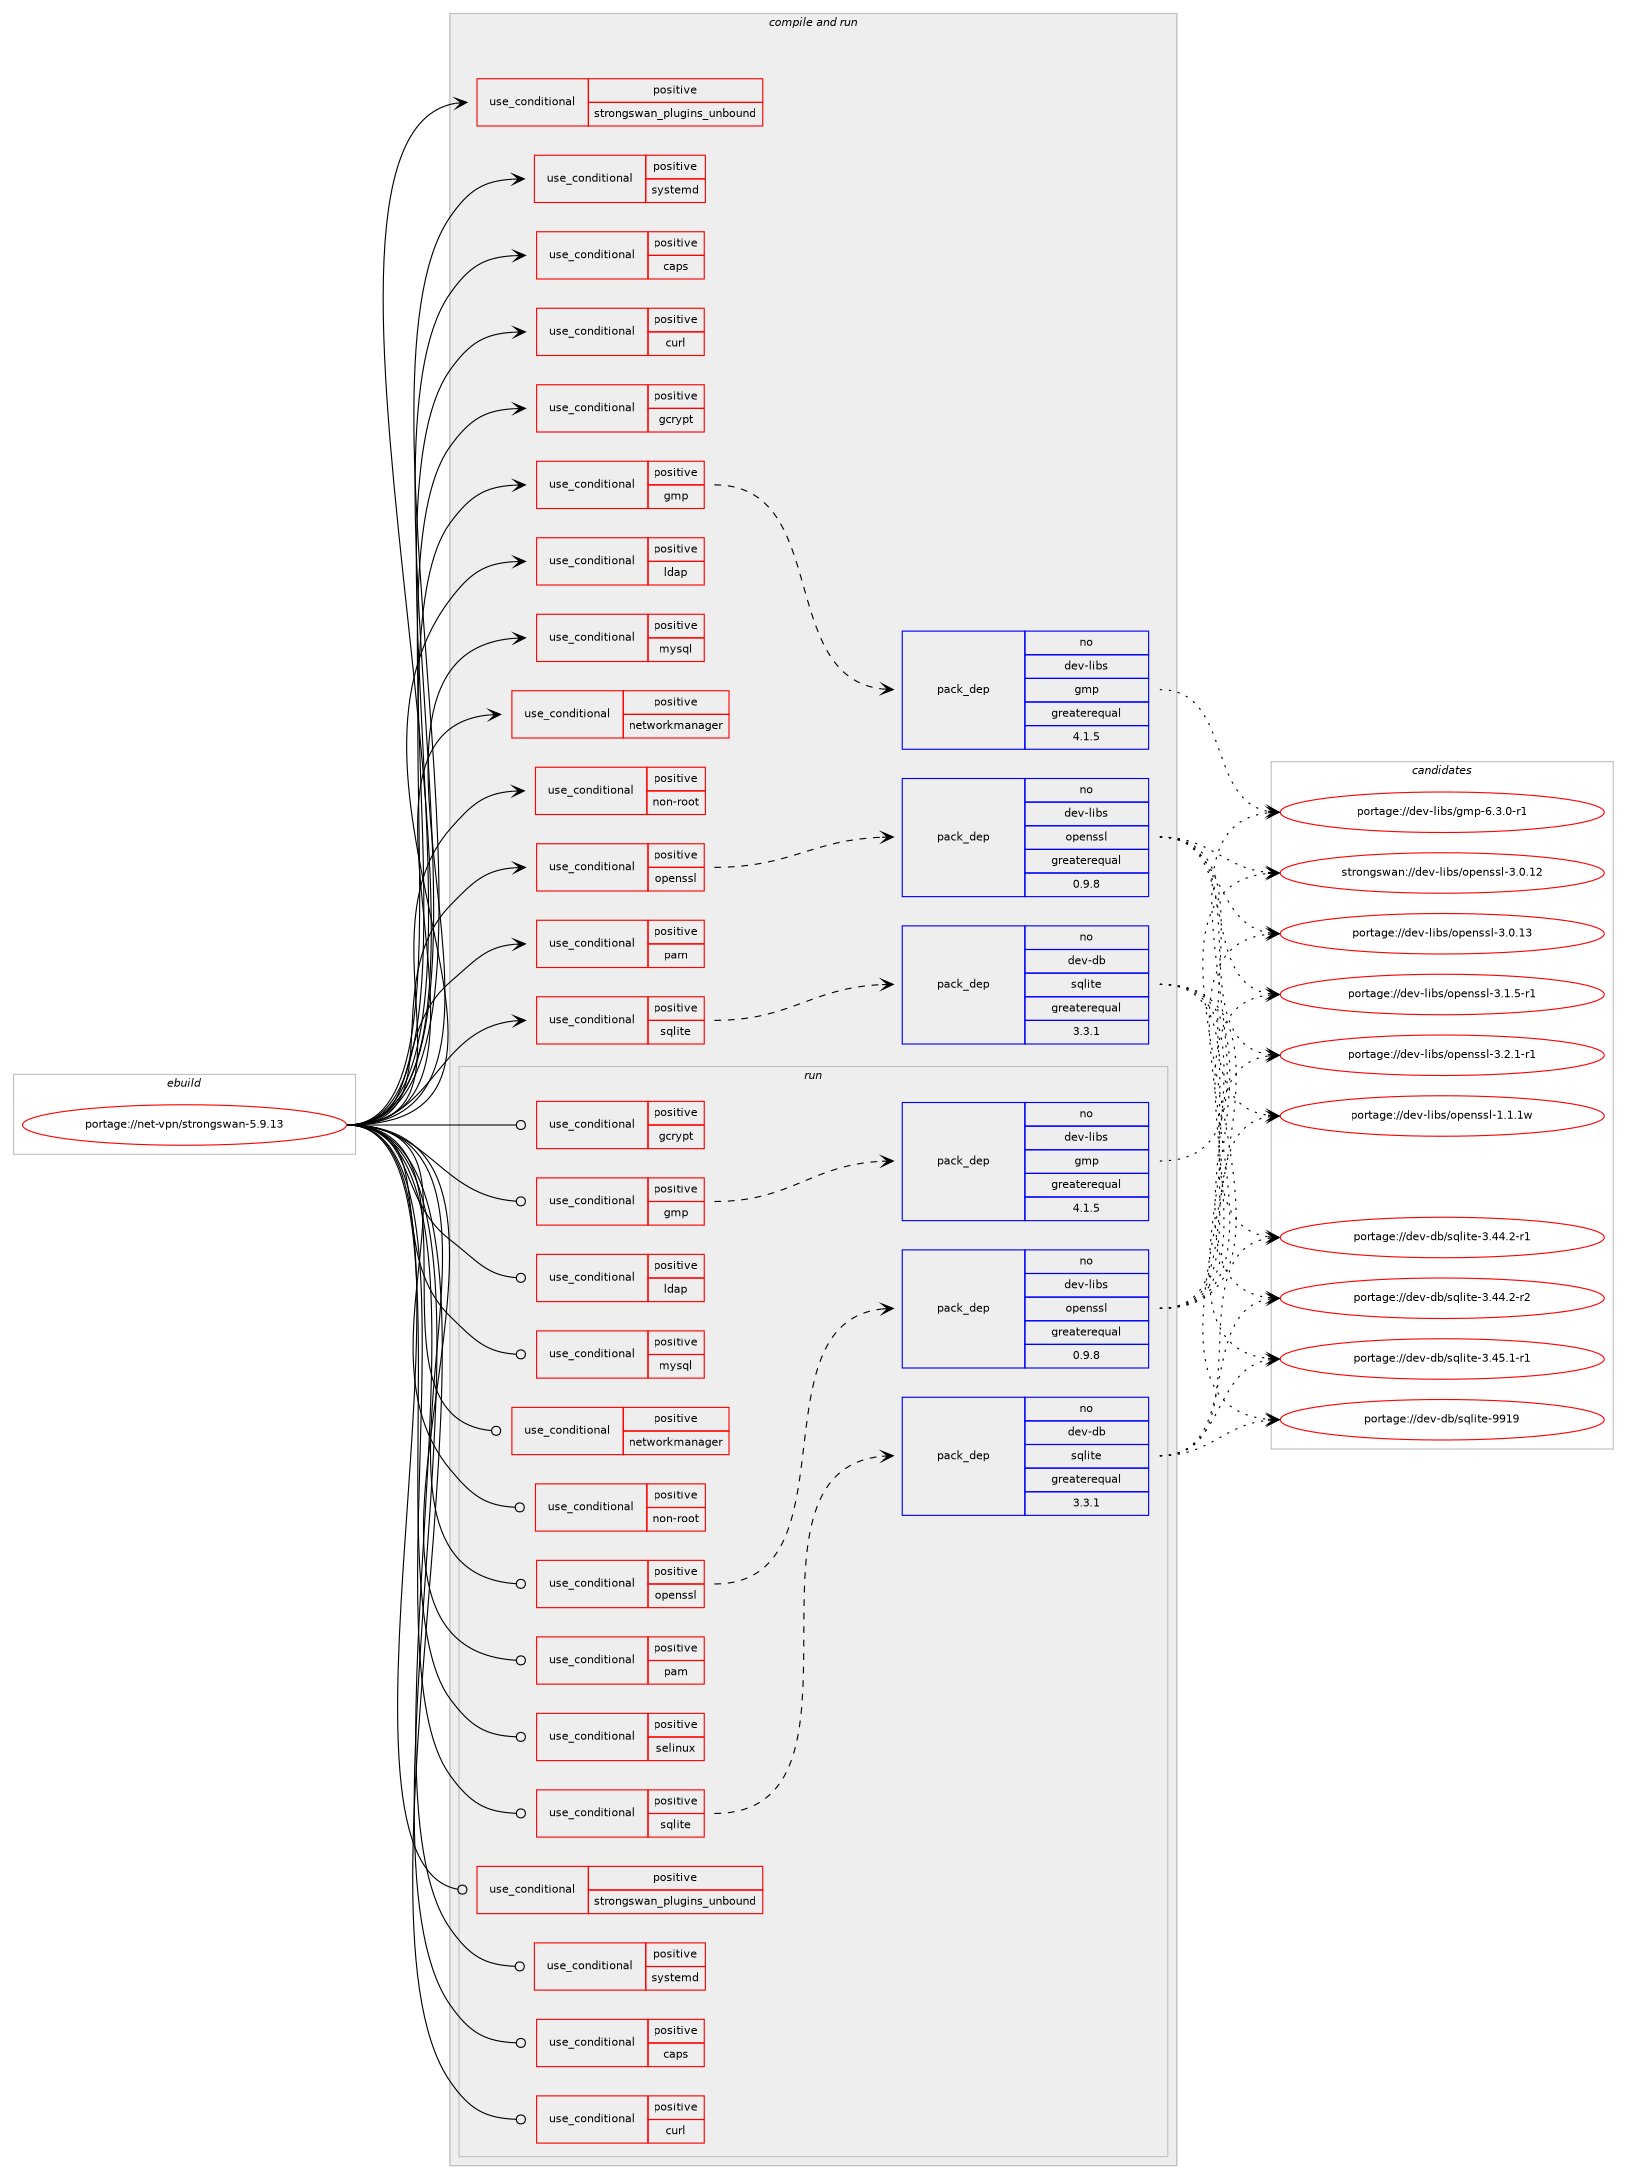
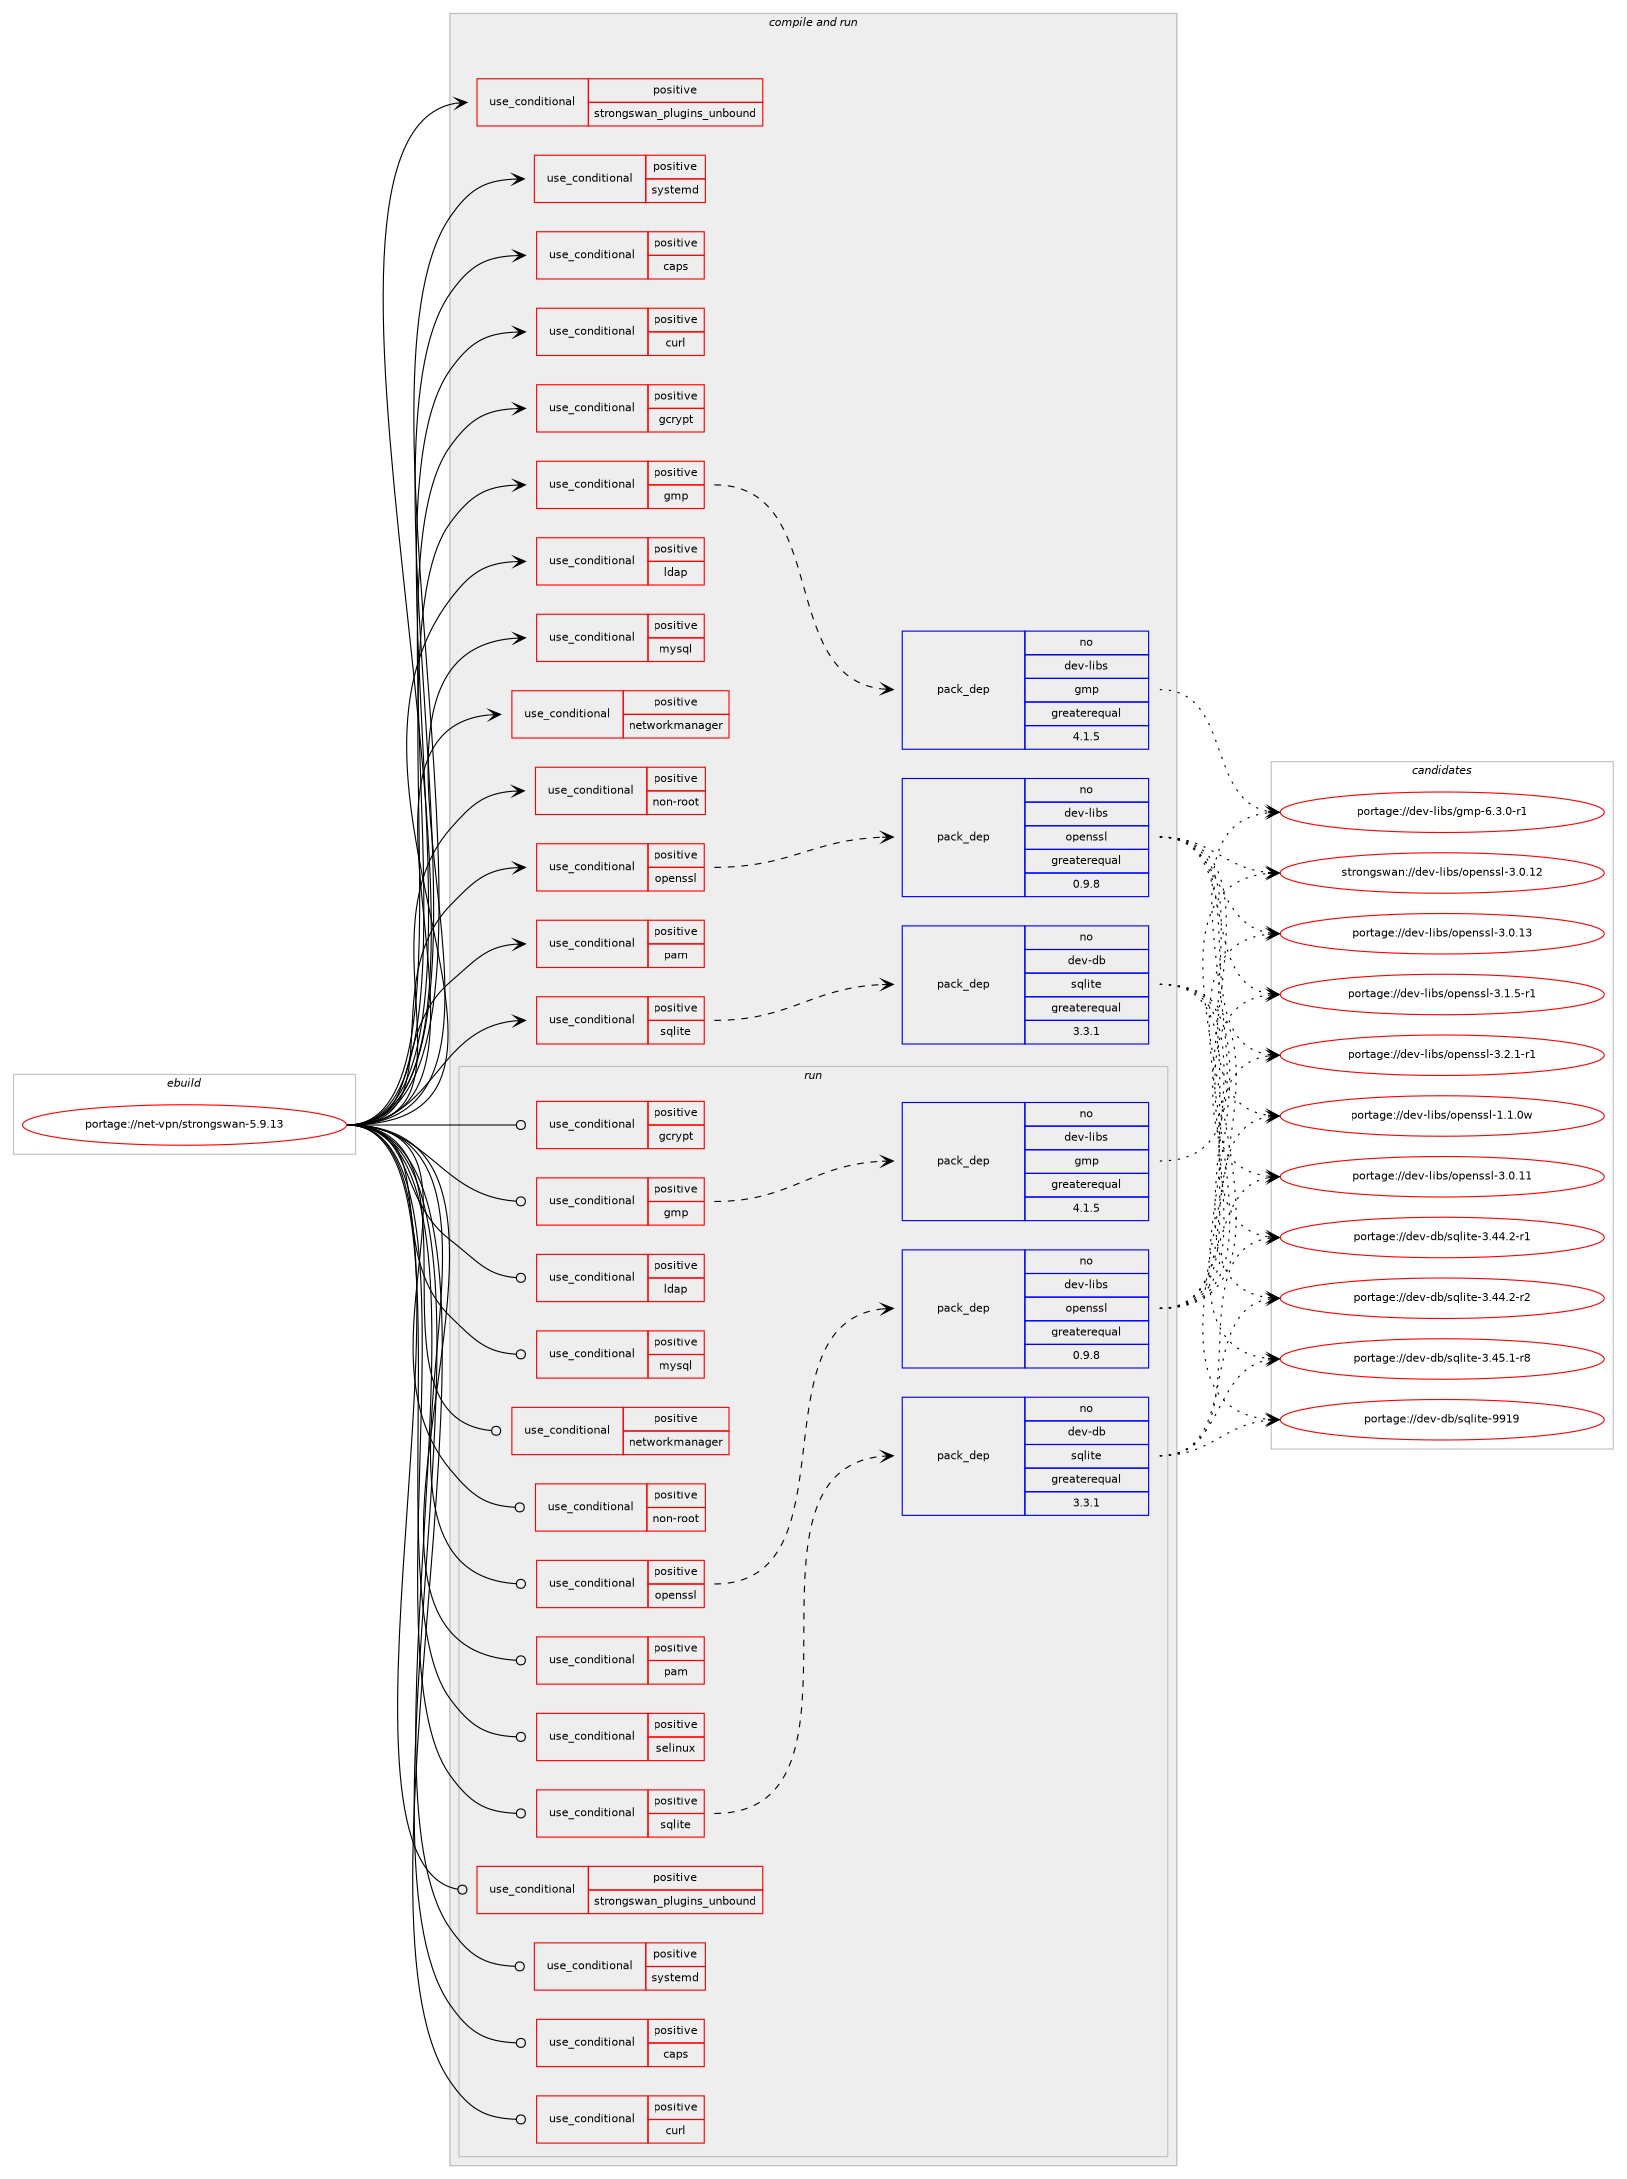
node "portage://dev-libs/openssl-1.1.1w": label "portage://dev-libs/openssl-1.1.1w" -> "portage://dev-libs/openssl-1.1.0w"
node "portage://dev-libs/openssl-3.0.11": added
node "portage://dev-db/sqlite-3.45.1-r1": label "portage://dev-db/sqlite-3.45.1-r1" -> "portage://dev-db/sqlite-3.45.1-r8"
